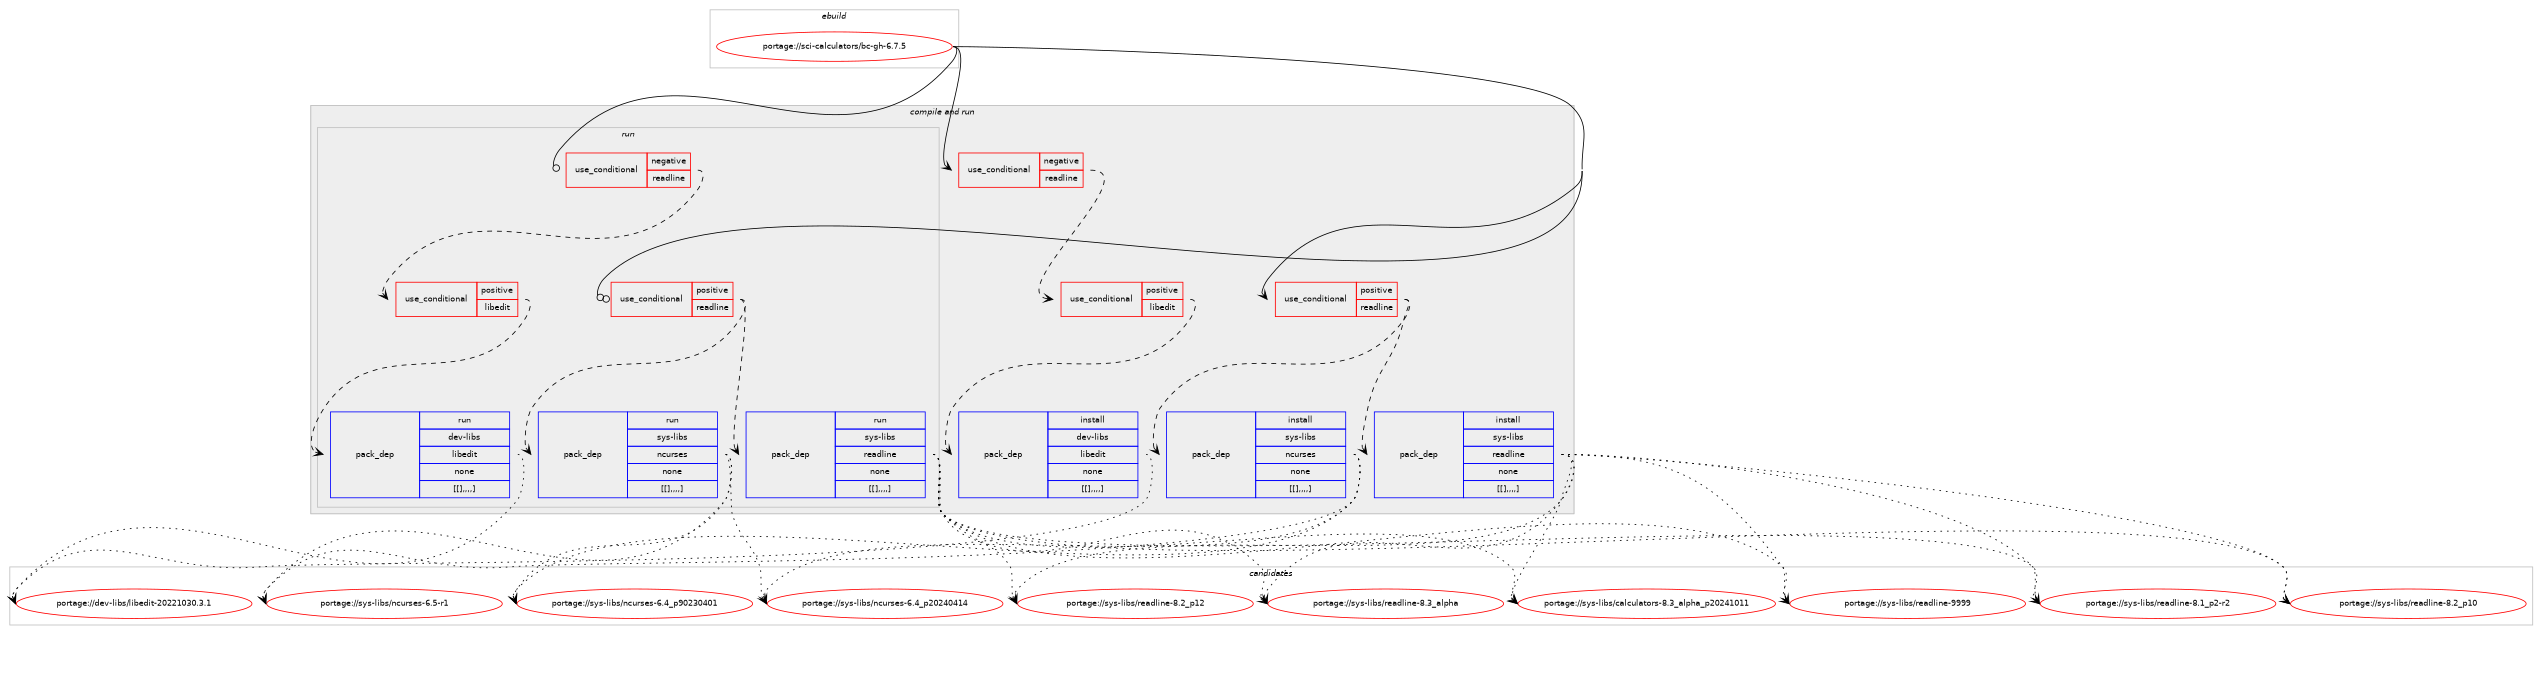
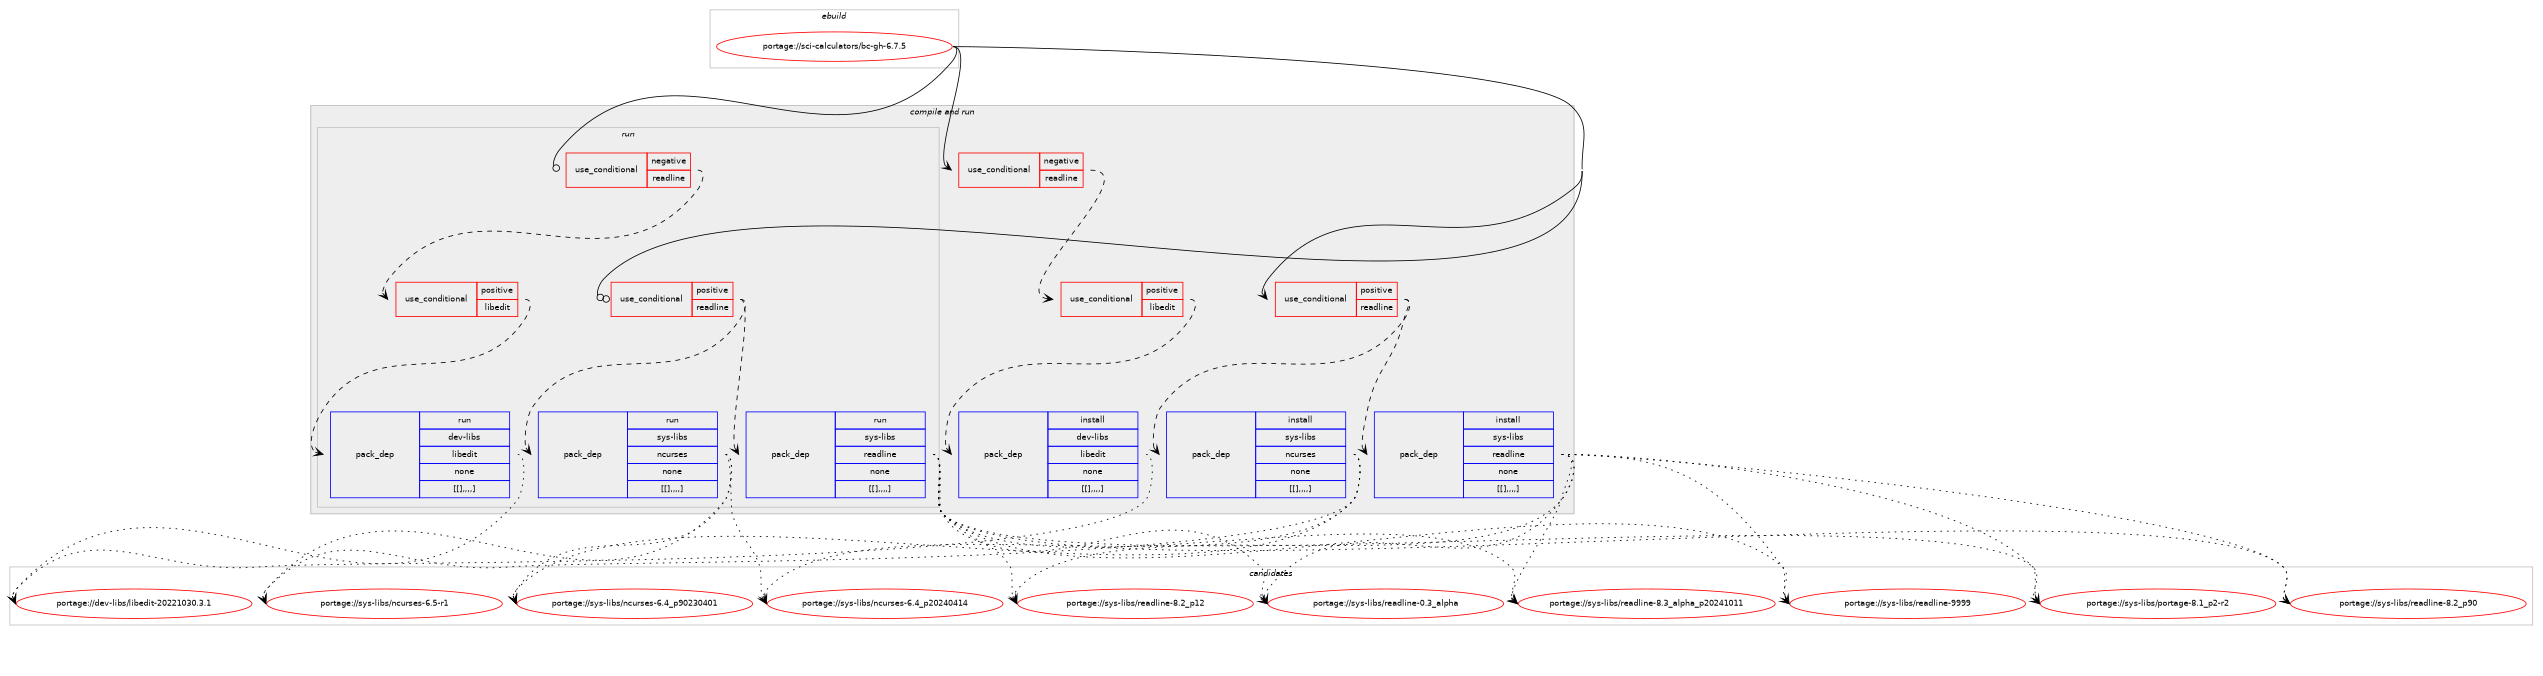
node "portage://sys-libs/readline-8.3_alpha": label "portage://sys-libs/readline-8.3_alpha" -> "portage://sys-libs/readline-0.3_alpha"
node "portage://sys-libs/calculators-8.3_alpha_p20241011": label "portage://sys-libs/calculators-8.3_alpha_p20241011" -> "portage://sys-libs/readline-8.3_alpha_p20241011"
node "portage://sys-libs/readline-8.1_p2-r2": label "portage://sys-libs/readline-8.1_p2-r2" -> "portage://sys-libs/portage-8.1_p2-r2"
node "portage://sys-libs/readline-8.2_p10": label "portage://sys-libs/readline-8.2_p10" -> "portage://sys-libs/readline-8.2_p90"
